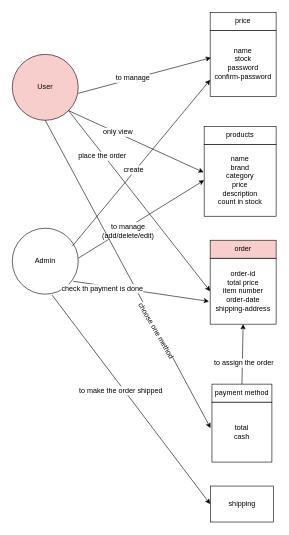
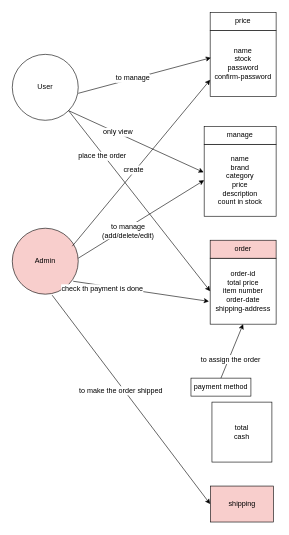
node "User": fillcolor #f8cecc -> #ffffff
node "products": label "products" -> "manage"
edge "User" -> "total cash": removed, label "choose one method"
node "Admin": fillcolor #ffffff -> #f8cecc
node "payment method": moved (242, 393) -> (221, 387)
node "shipping": fillcolor #ffffff -> #f8cecc
